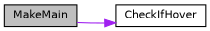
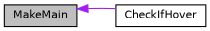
edge "MakeMain" -> "CheckIfHover": reversed
